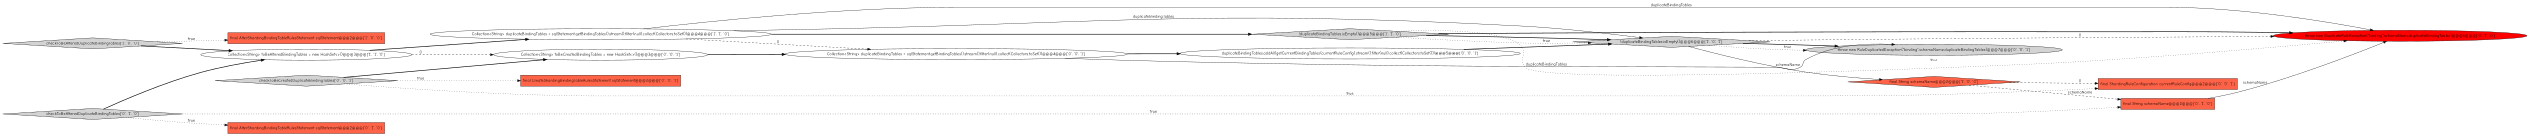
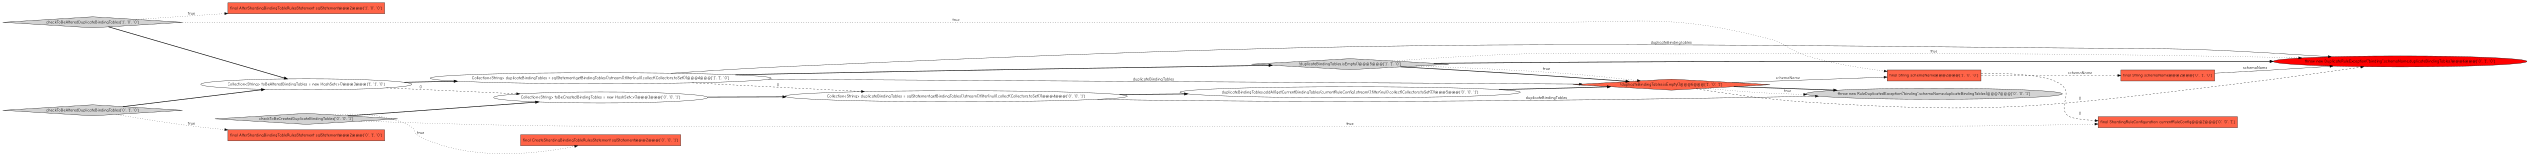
edge "checkToBeAlteredDuplicateBindingTables['1', '0', '0']" -> "final String schemaName@@@2@@@['1', '0', '0']": added, label "true"
node "!duplicateBindingTables.isEmpty()@@@6@@@['1', '0', '1']": fillcolor lightgray -> tomato
node "final String schemaName@@@2@@@['1', '0', '0']": shape diamond -> box
edge "checkToBeAlteredDuplicateBindingTables['0', '1', '0']" -> "final String schemaName@@@2@@@['0', '1', '0']": removed, label "true"
